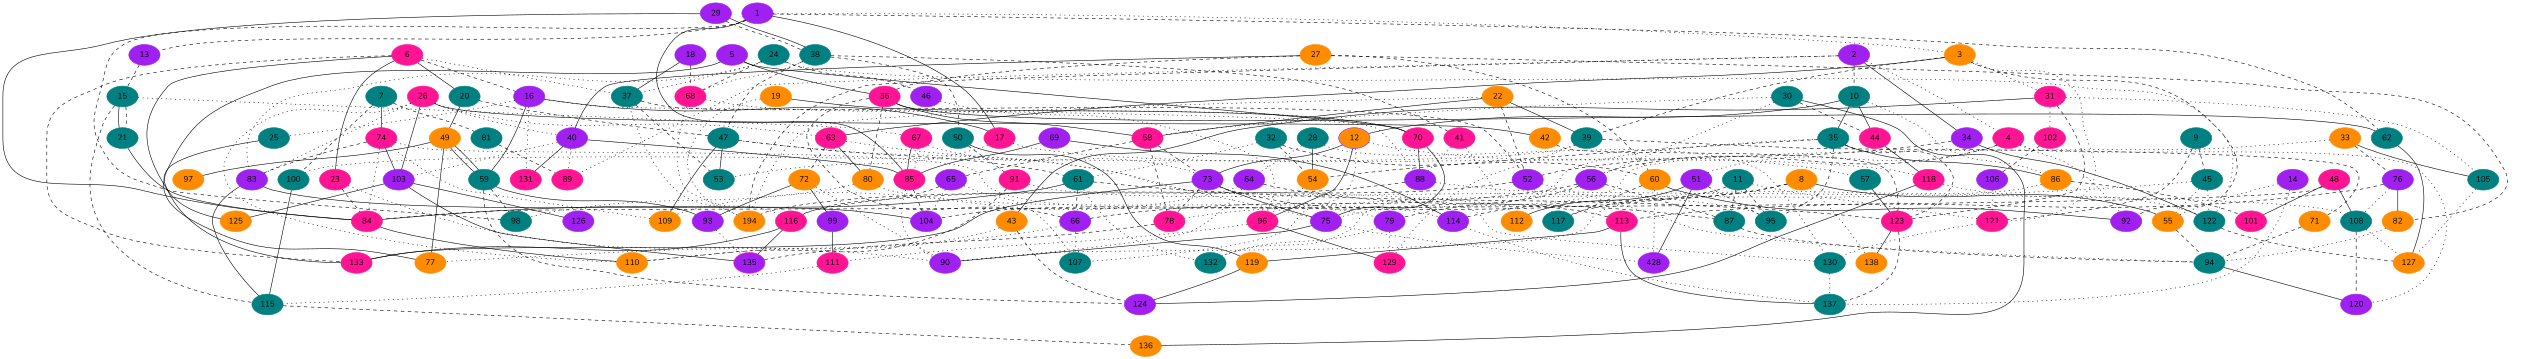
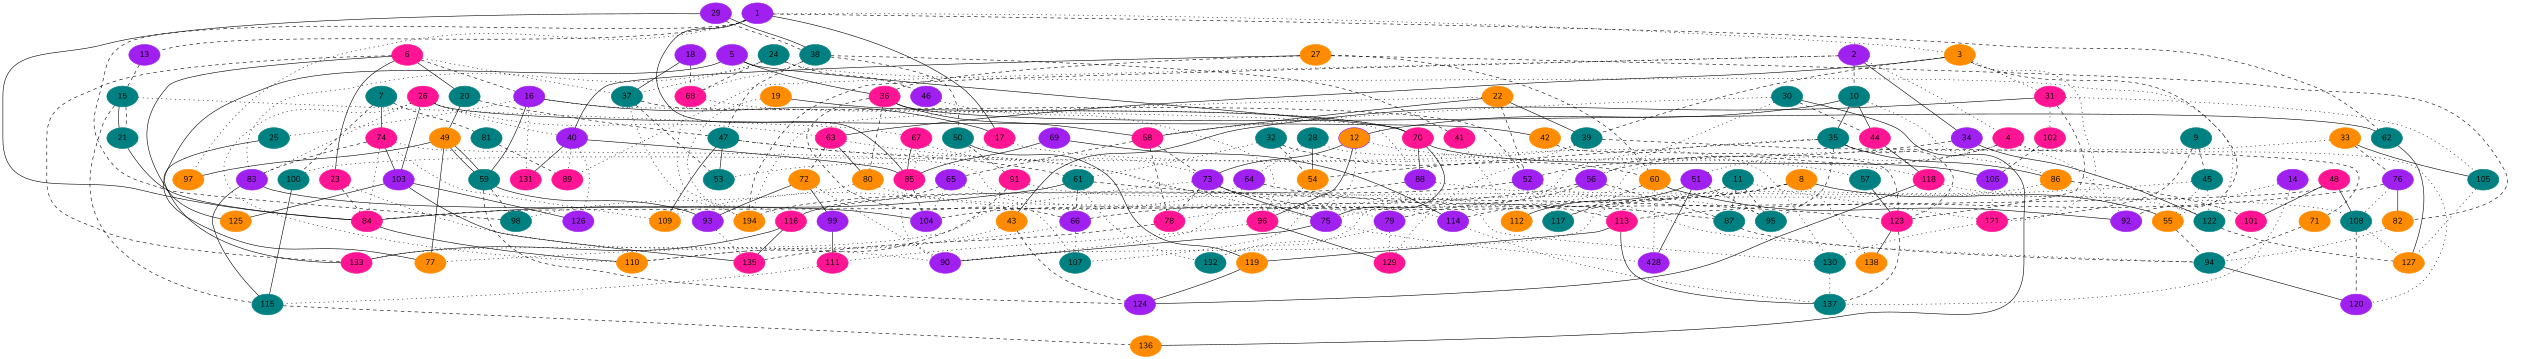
edge "1" -- "97": added
edge "70" -- "106": added
edge "40" -- "103": now "40" -- "126"
edge "73" -- "133": style solid -> dotted
node "135": fillcolor purple -> deeppink
